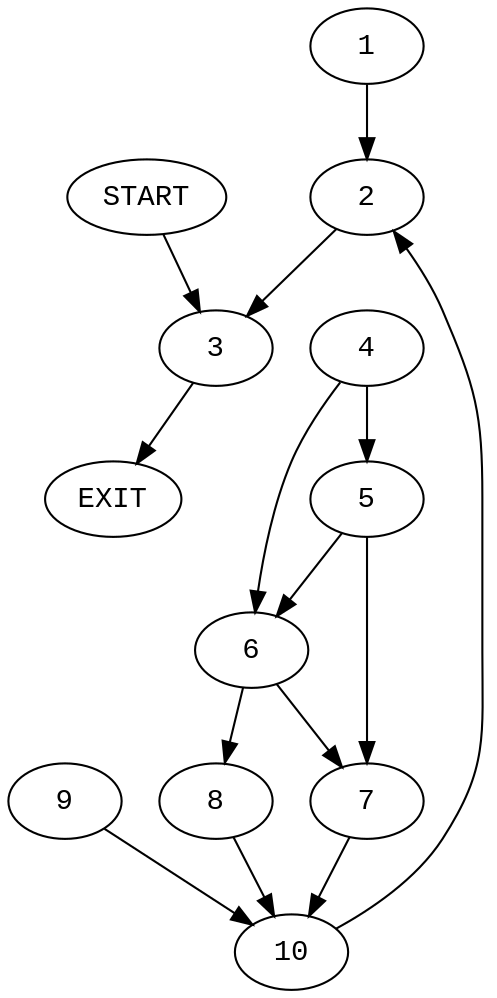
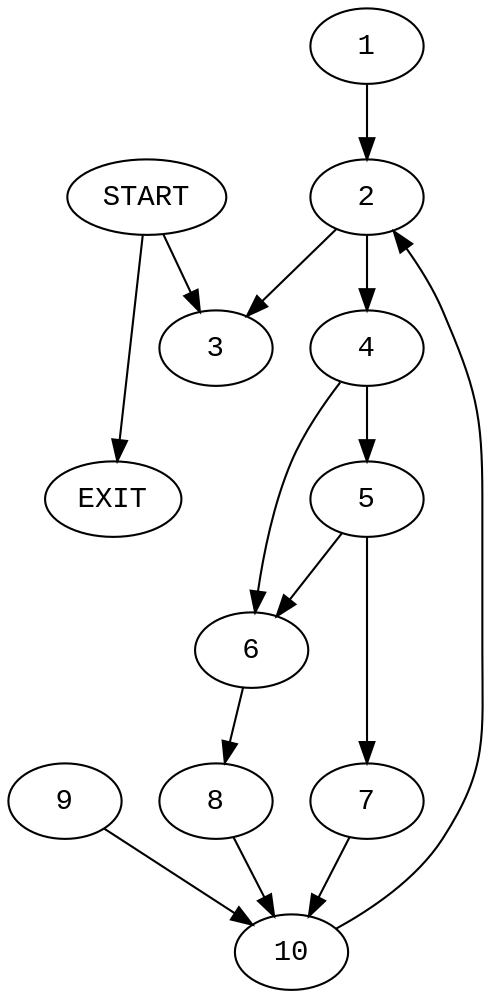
edge "2" -> "4": added
edge "3" -> "EXIT": now "START" -> "EXIT"
edge "6" -> "7": removed
